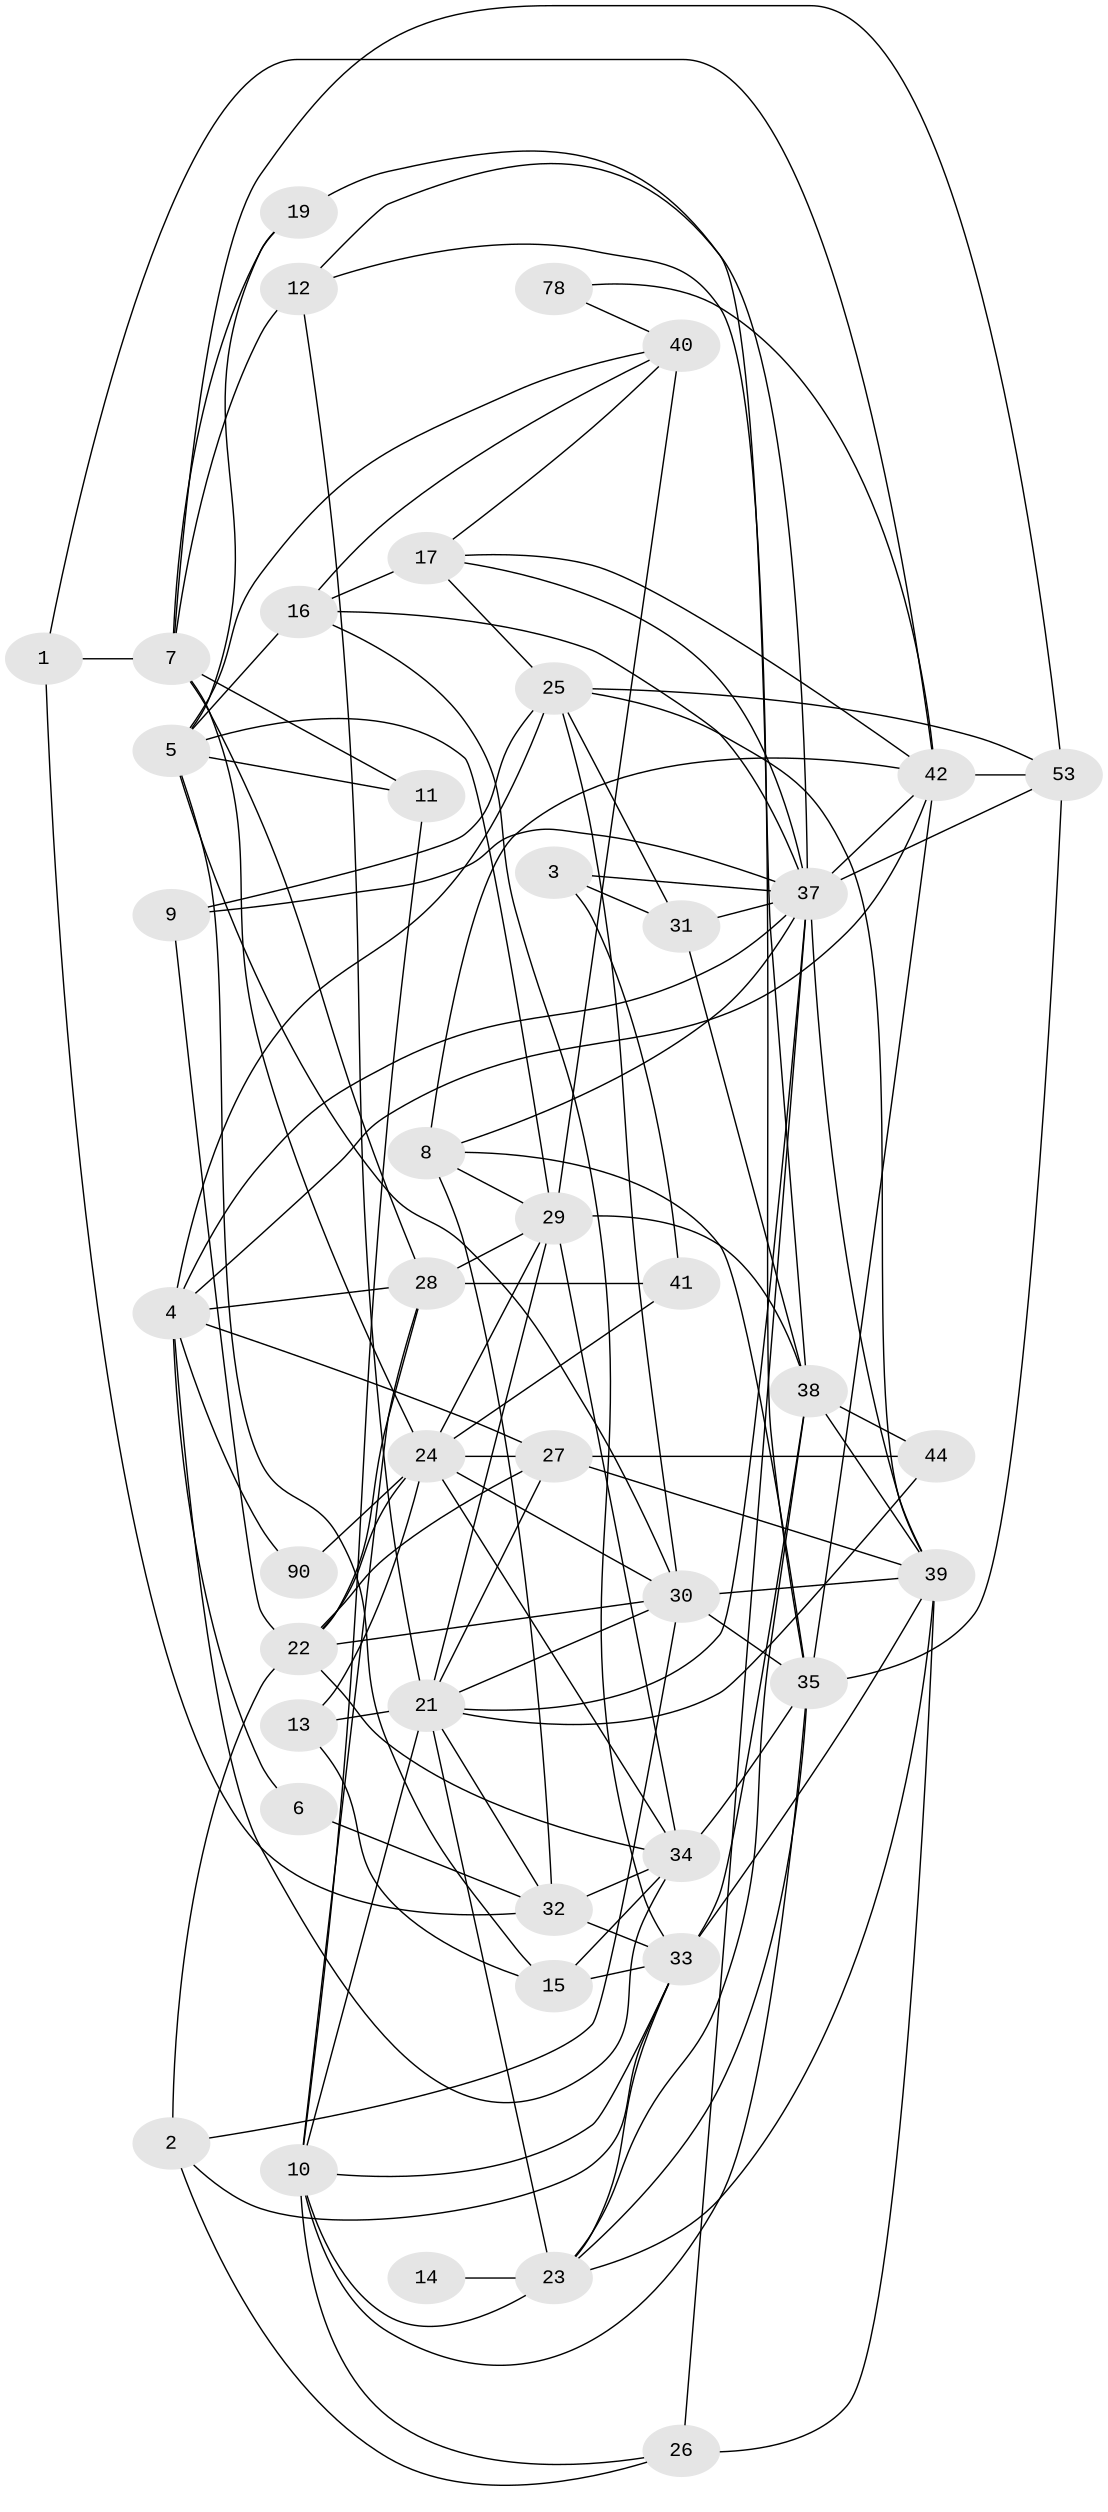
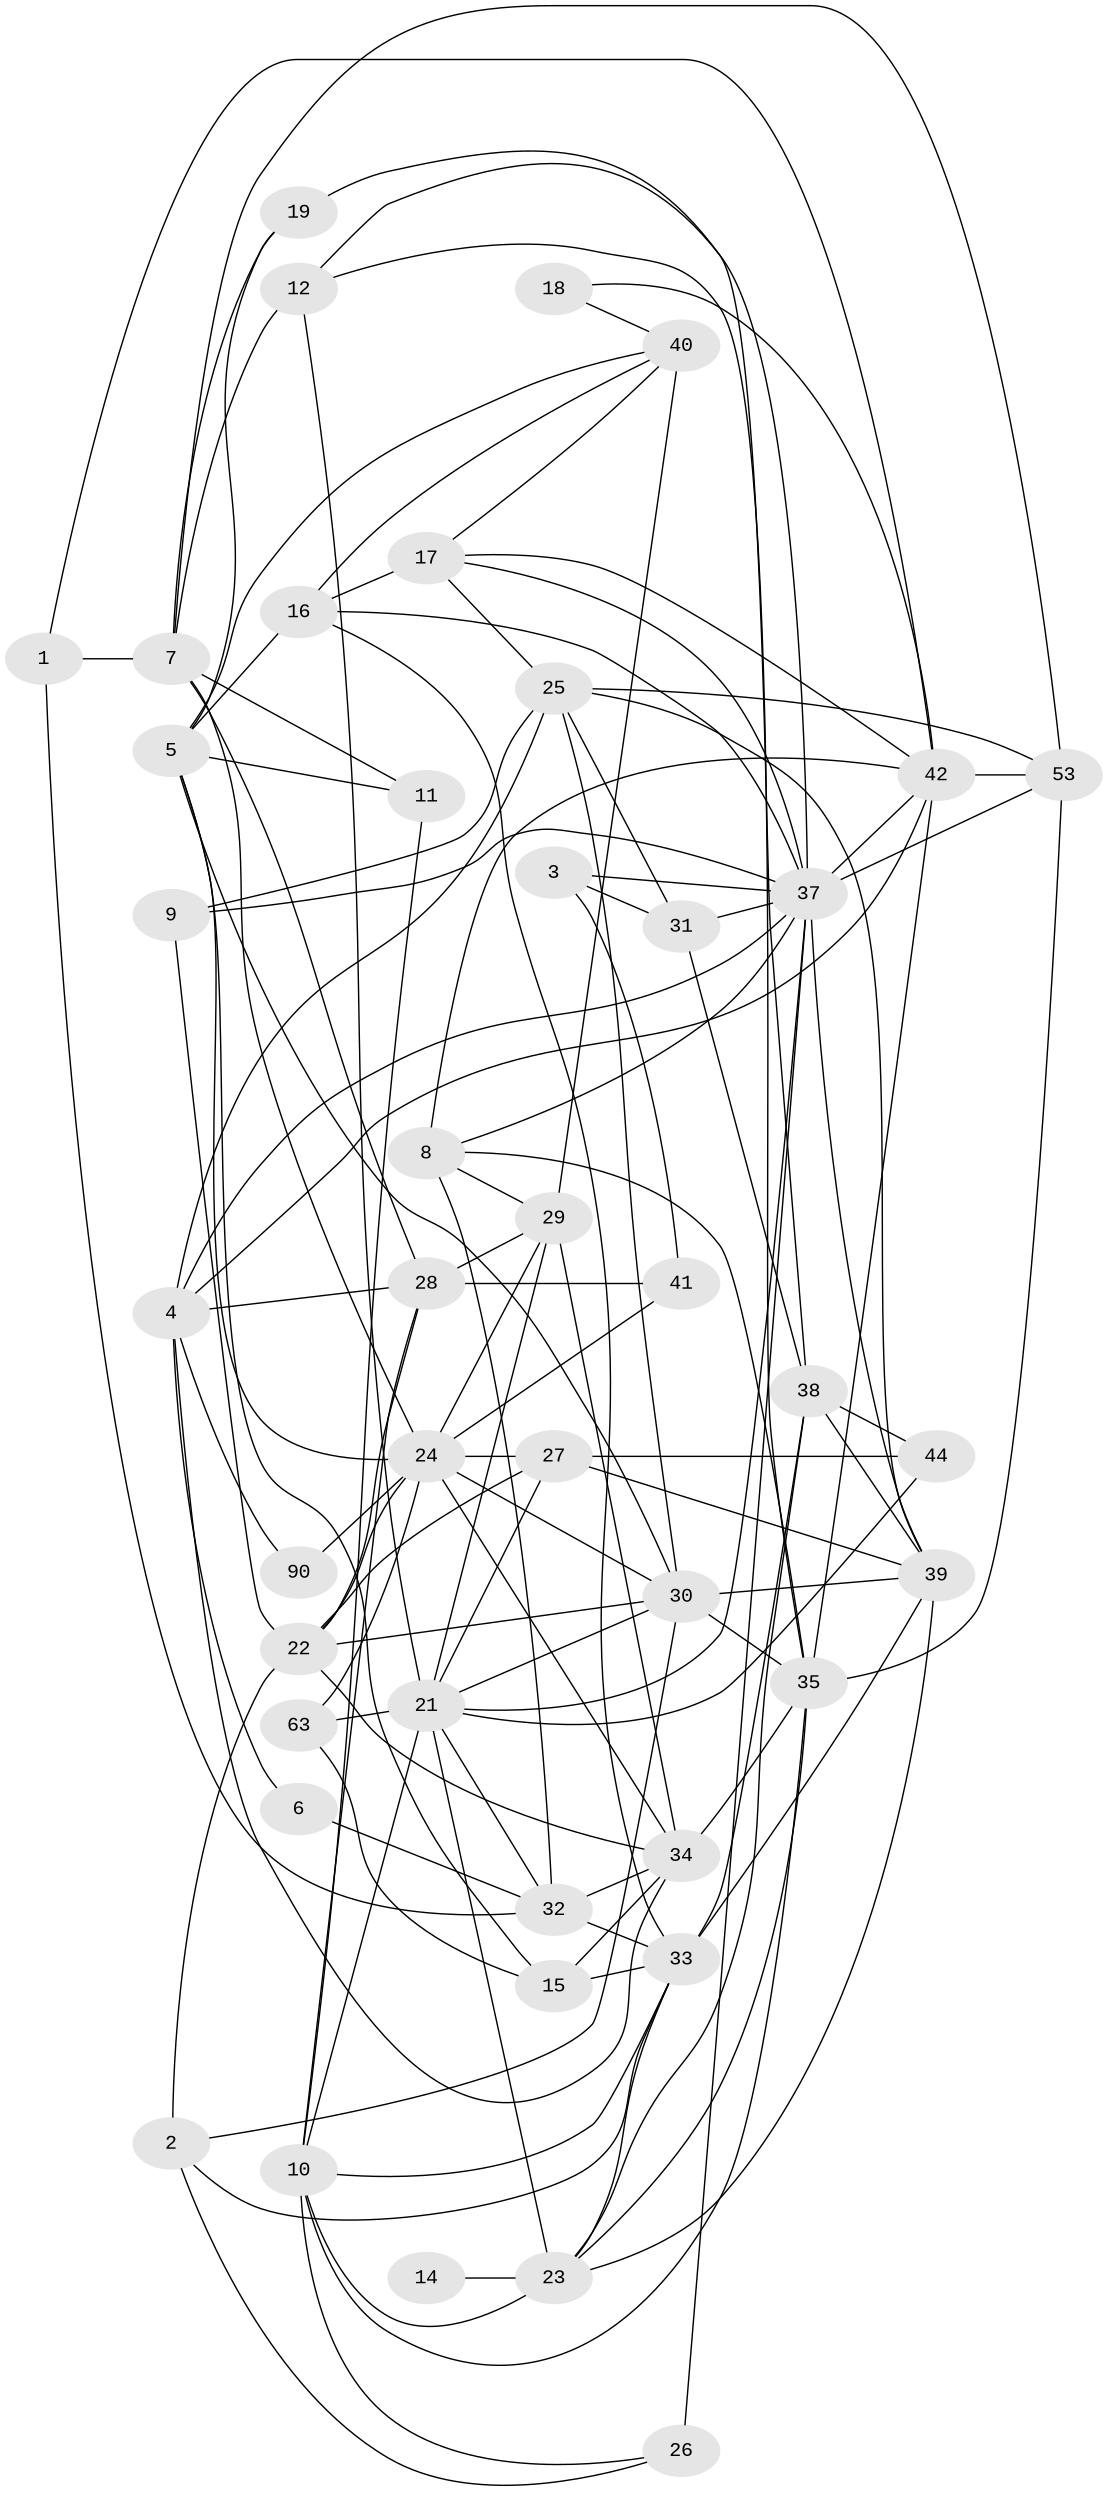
node "78": label "78" -> "18"
edge "5" -- "29": now "5" -- "24"
edge "29" -- "38": removed
edge "4" -- "27": removed
node "13": label "13" -> "63"
edge "39" -- "26": removed
